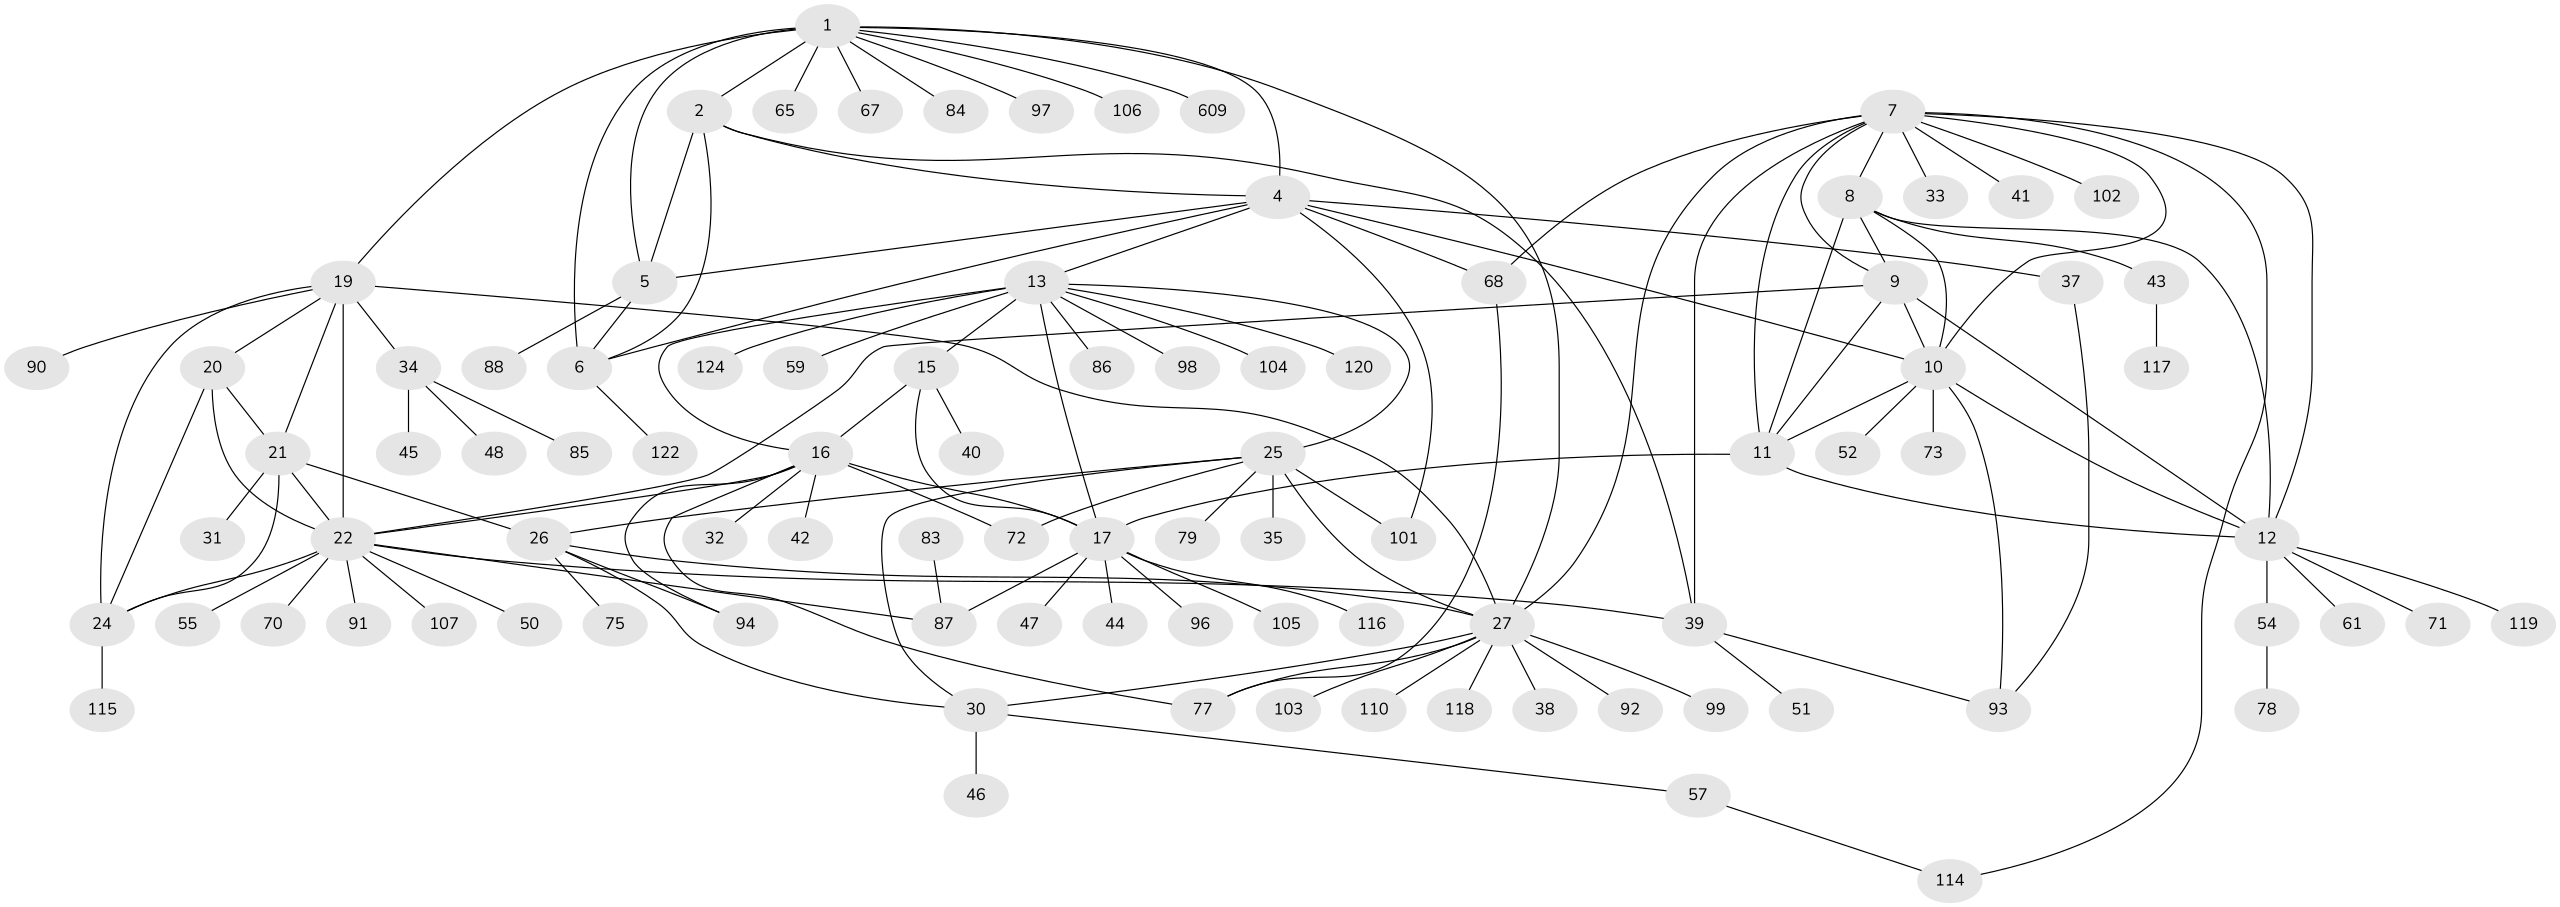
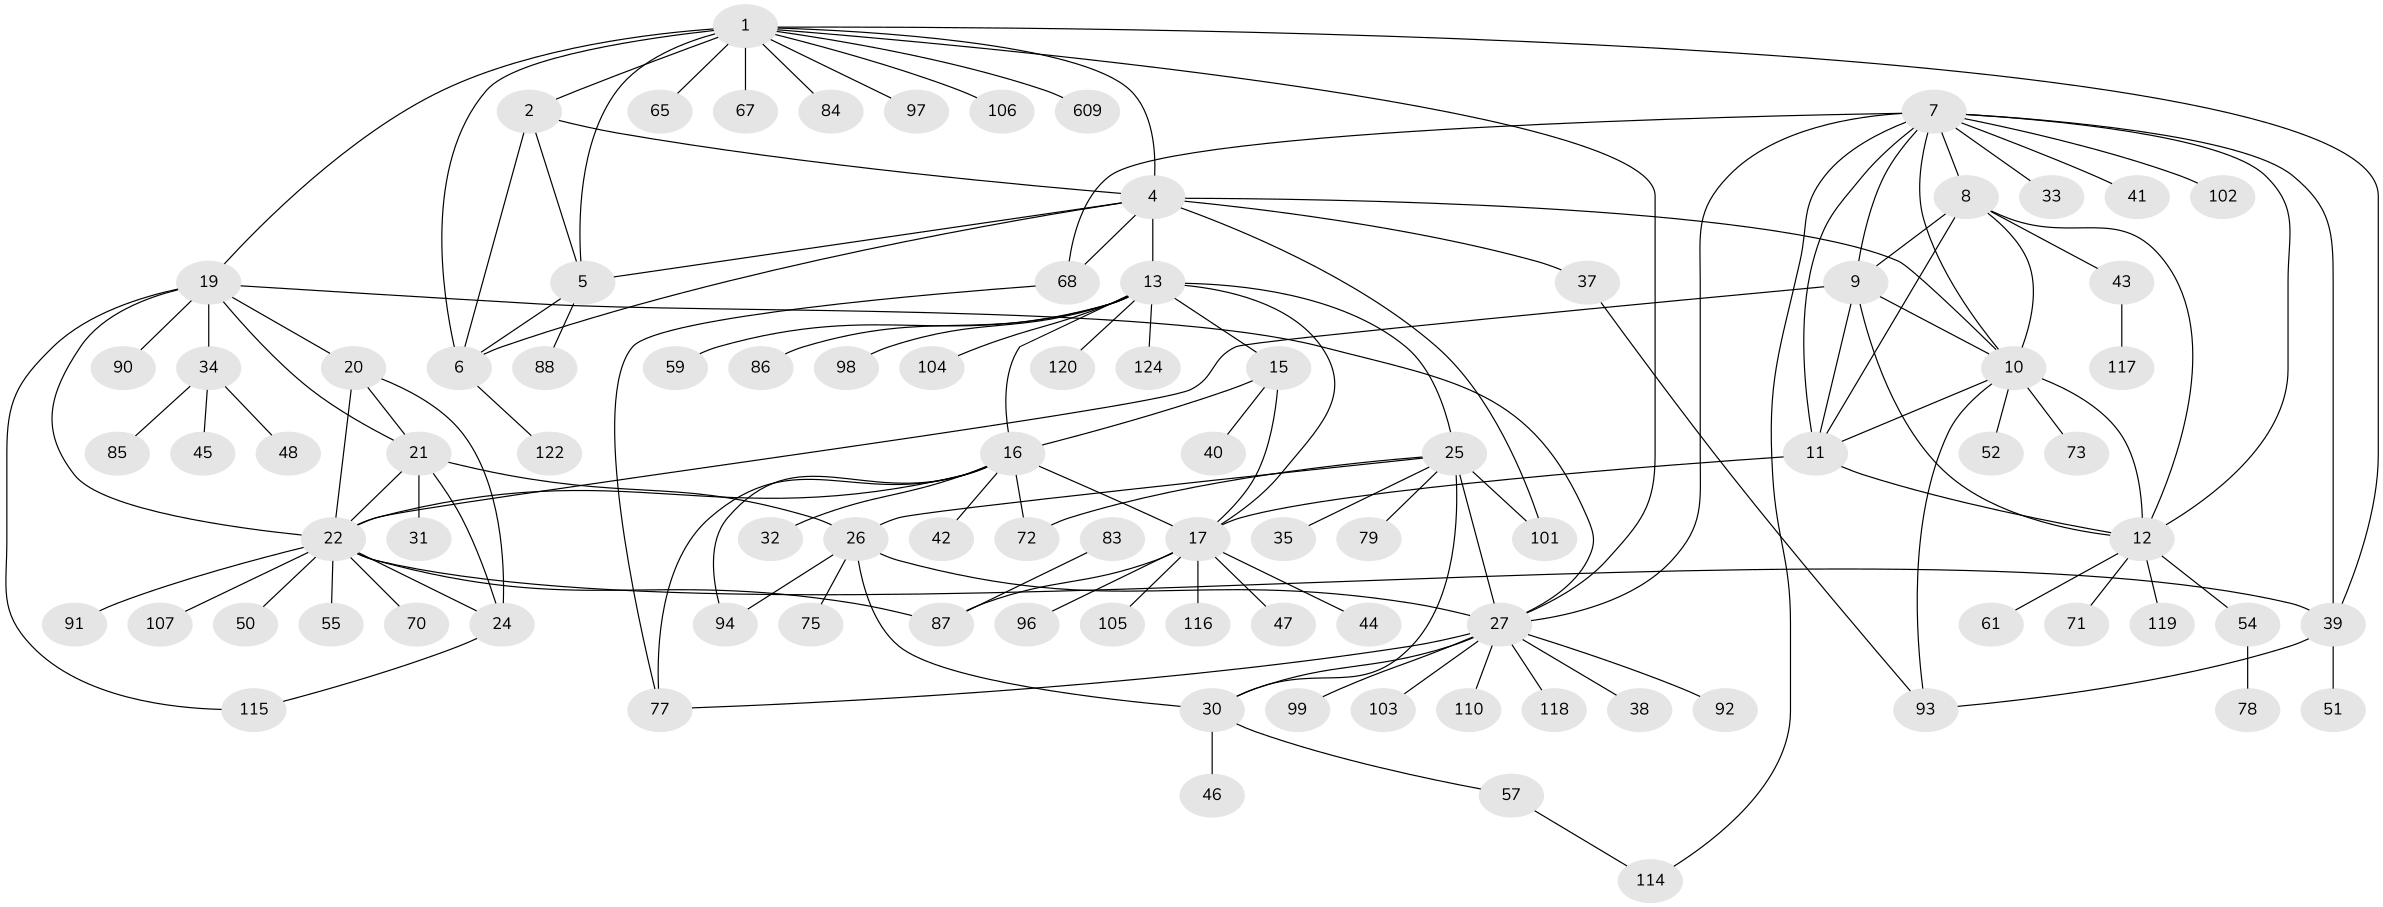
edge "2" -- "39": now "1" -- "39"
edge "19" -- "24": now "19" -- "115"
